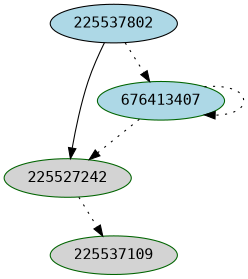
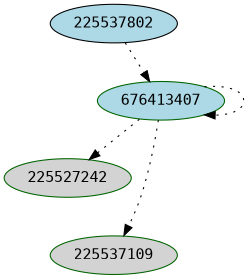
edge "225537802" -> "225527242": removed
edge "225527242" -> "225537109": now "676413407" -> "225537109"
